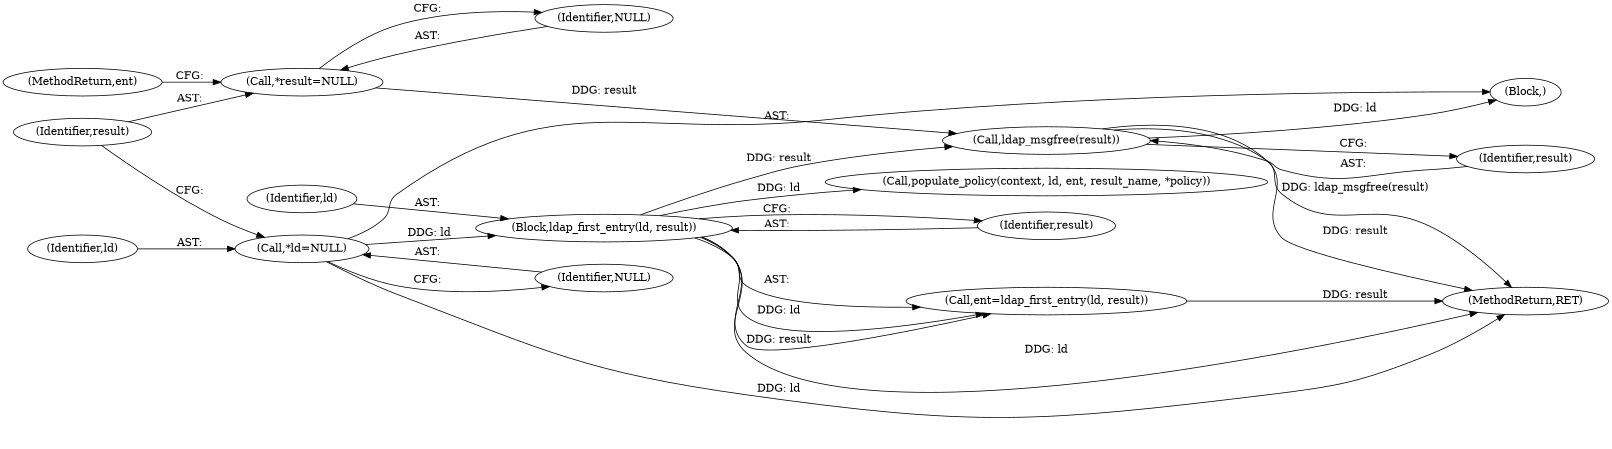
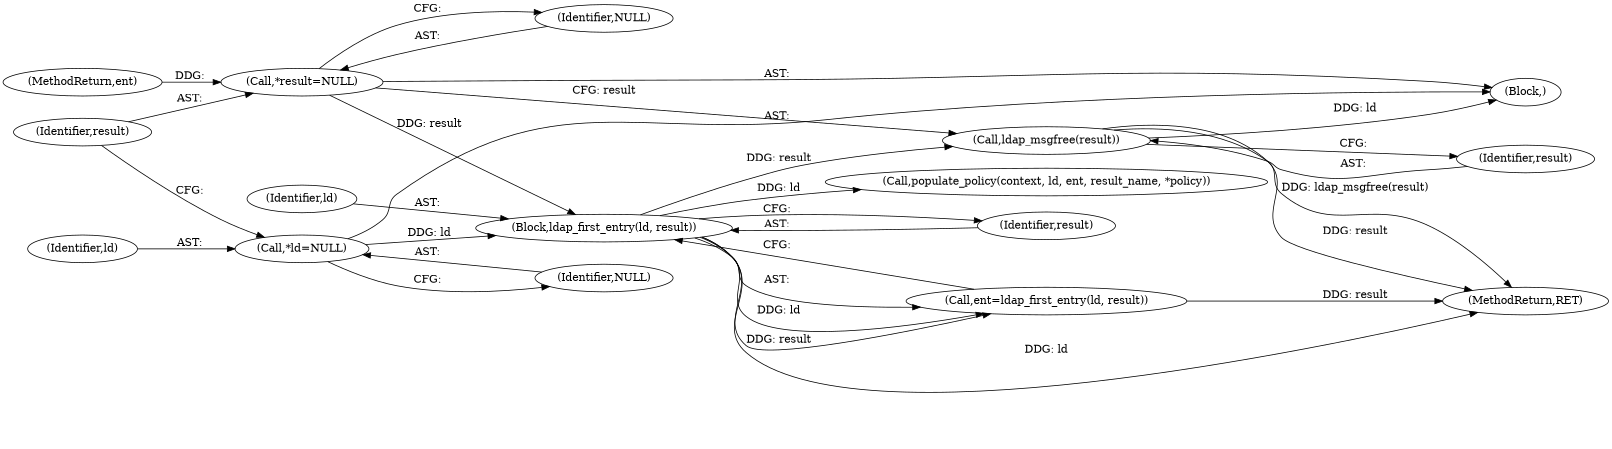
edge "(MethodReturn,ent)" -> "(Call,*result=NULL)": label "CFG: " -> "DDG: "
edge "(Call,*result=NULL)" -> "(Block,)": added, label "AST:"
edge "(Call,*result=NULL)" -> "(Call,ldap_msgfree(result))": label "DDG: result" -> "CFG: result"
edge "(Call,*result=NULL)" -> "(Block,ldap_first_entry(ld, result))": added, label "DDG: result"
edge "(Call,ent=ldap_first_entry(ld, result))" -> "(Block,ldap_first_entry(ld, result))": added, label "CFG:"
edge "(Call,*ld=NULL)" -> "(MethodReturn,RET)": removed, label "DDG: ld"
